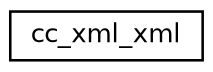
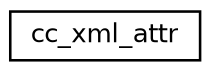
node "cc_xml_xml": label "cc_xml_xml" -> "cc_xml_attr"
